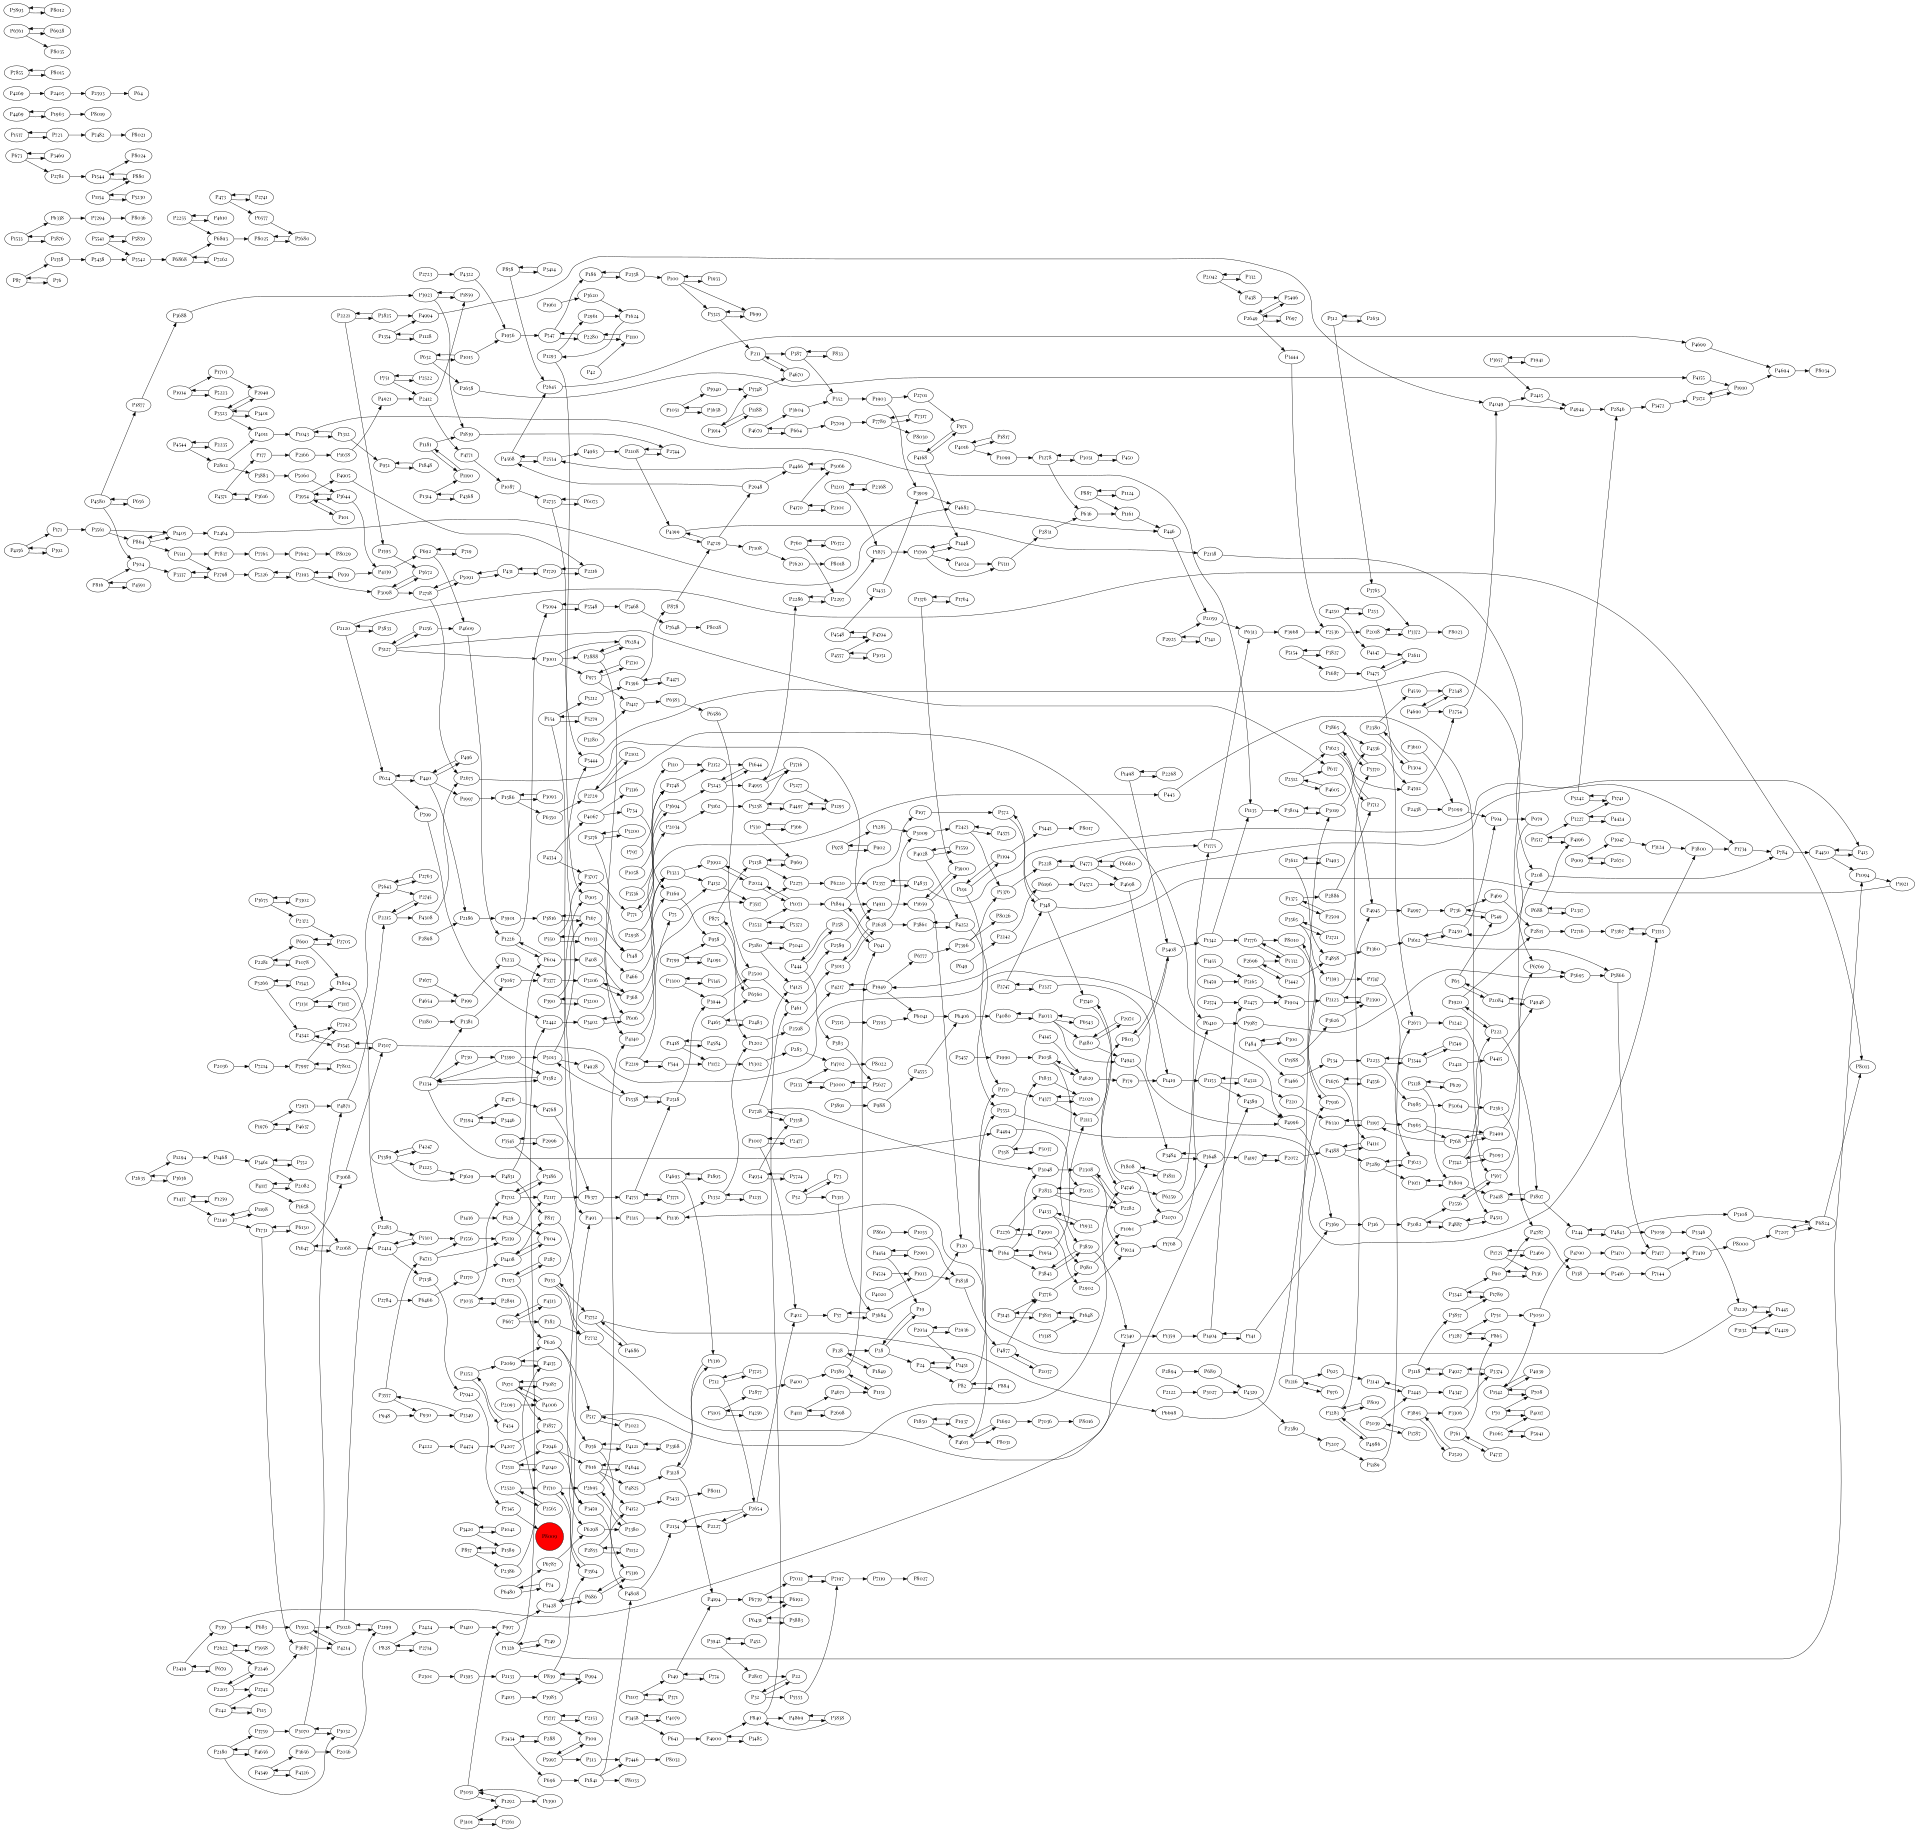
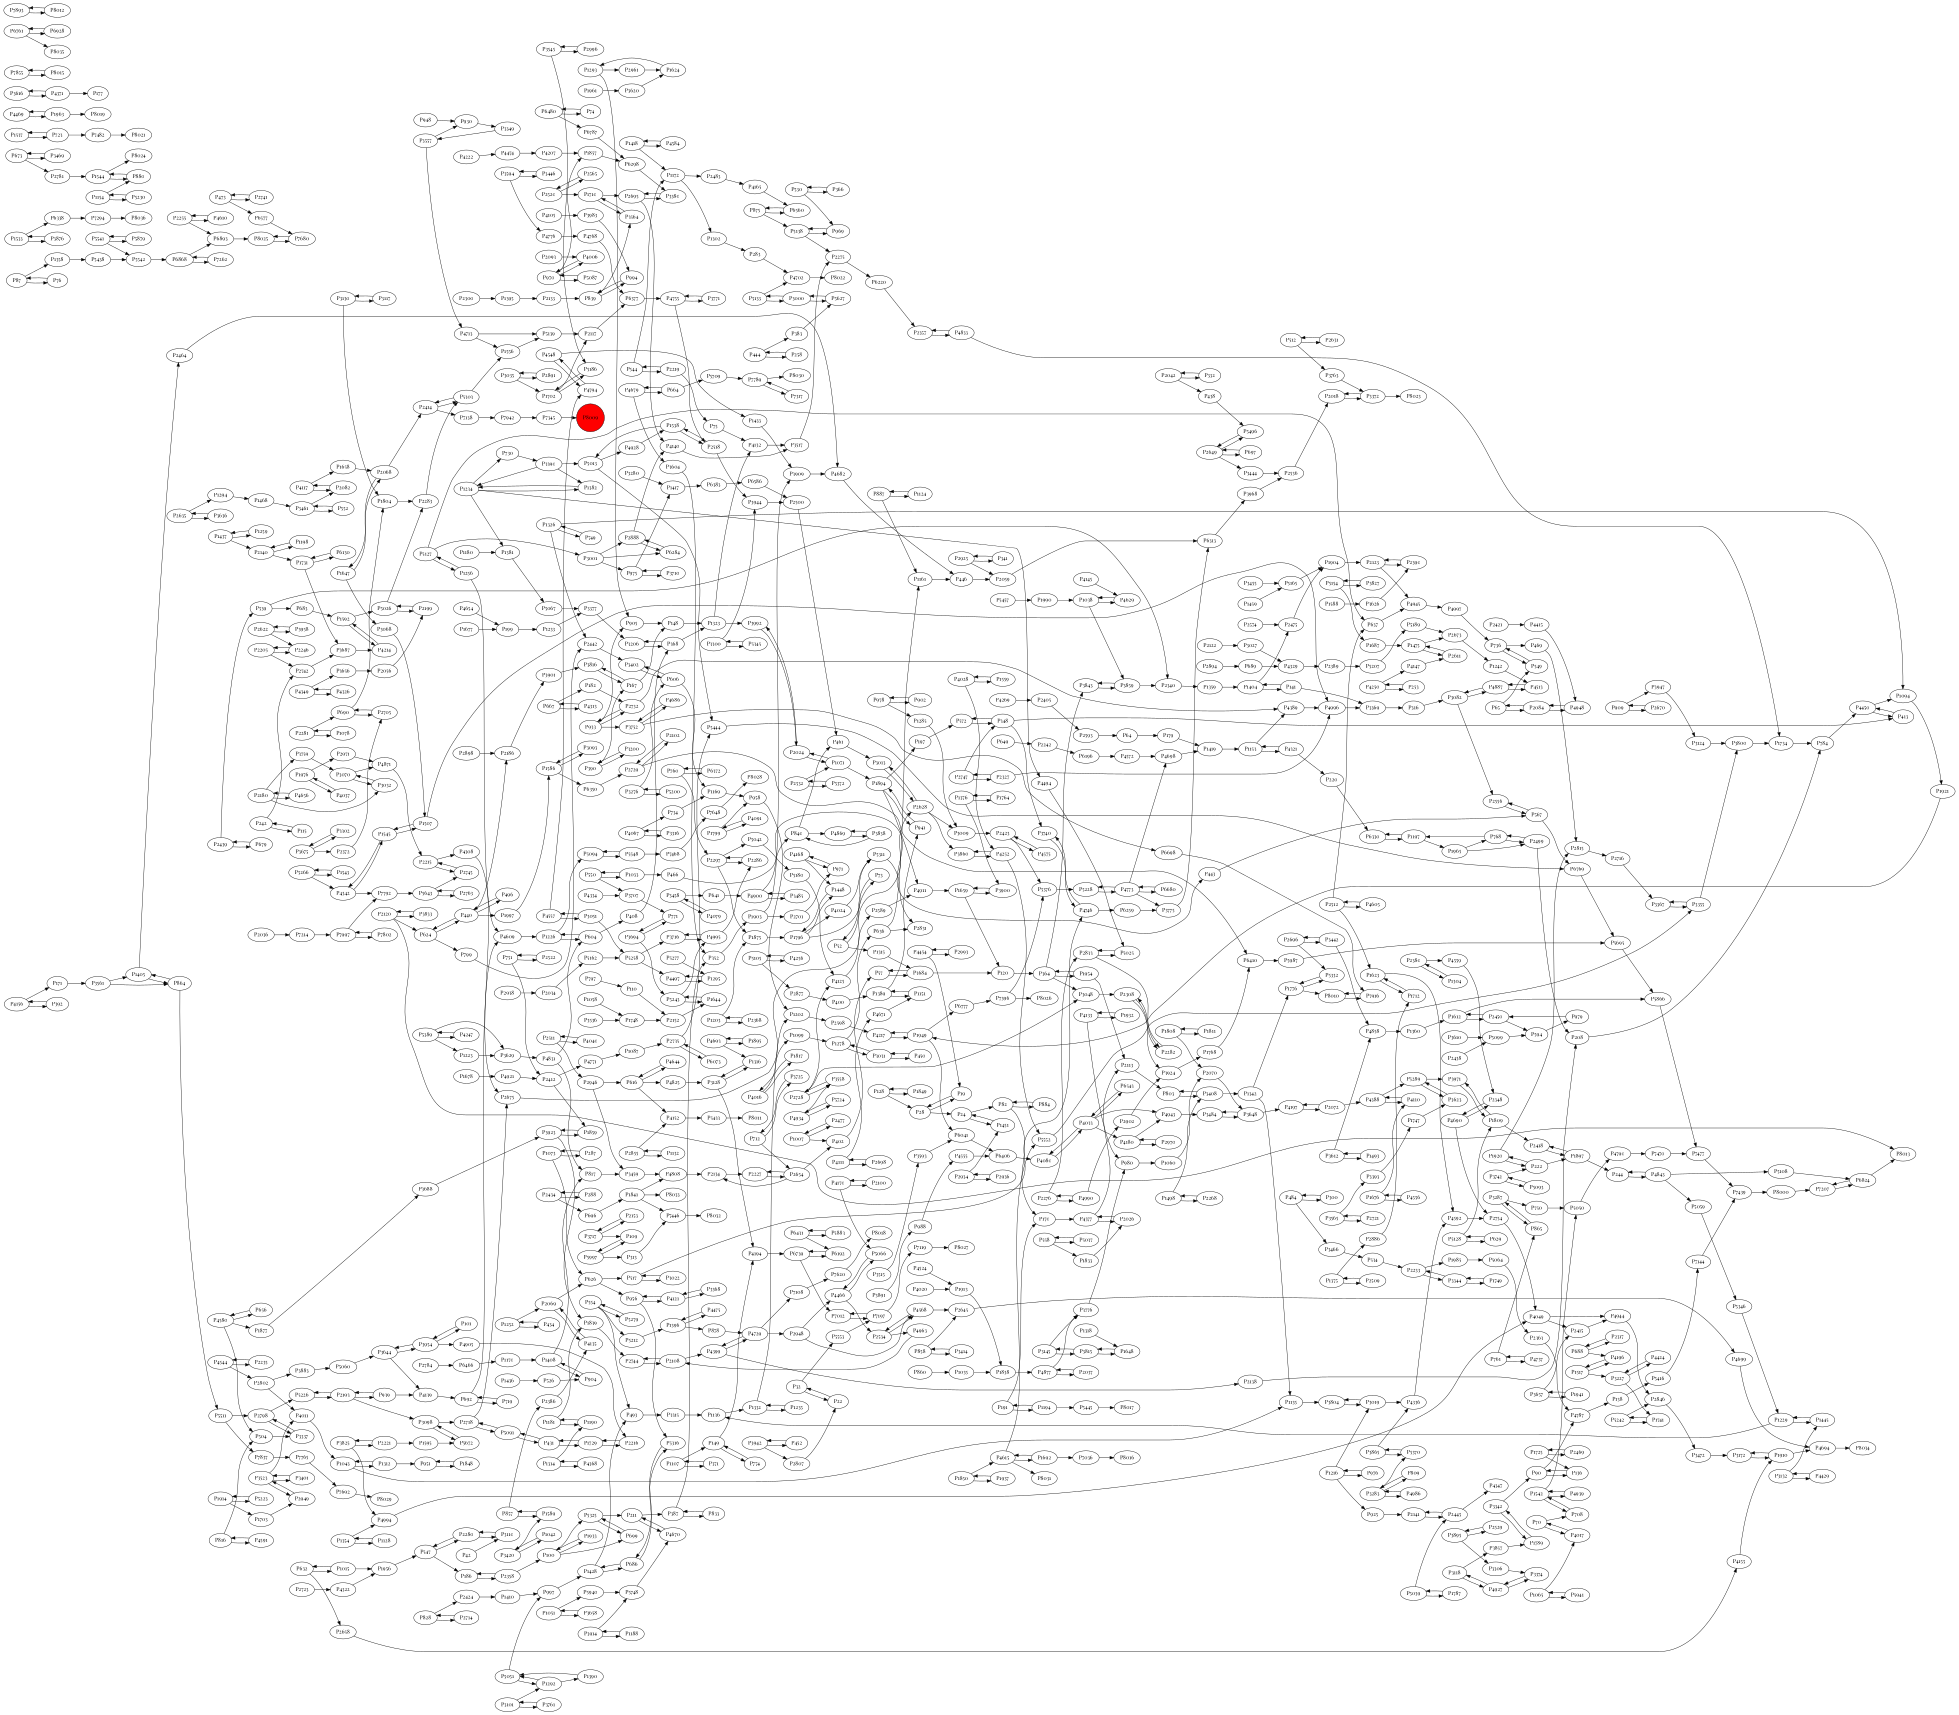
node "P2166": removed
edge "P2831" -> "P636": reversed
edge "P4497" -> "P5258": now "P3051" -> "P5258"
edge "P4334" -> "P4067": now "P3316" -> "P4067"
edge "P5180" -> "P5042": now "P2297" -> "P5042"
edge "P4165" -> "P2483": now "P1172" -> "P2483"
edge "P4629" -> "P179": now "P64" -> "P179"
node "P4637": label "P4637" -> "P4037"
